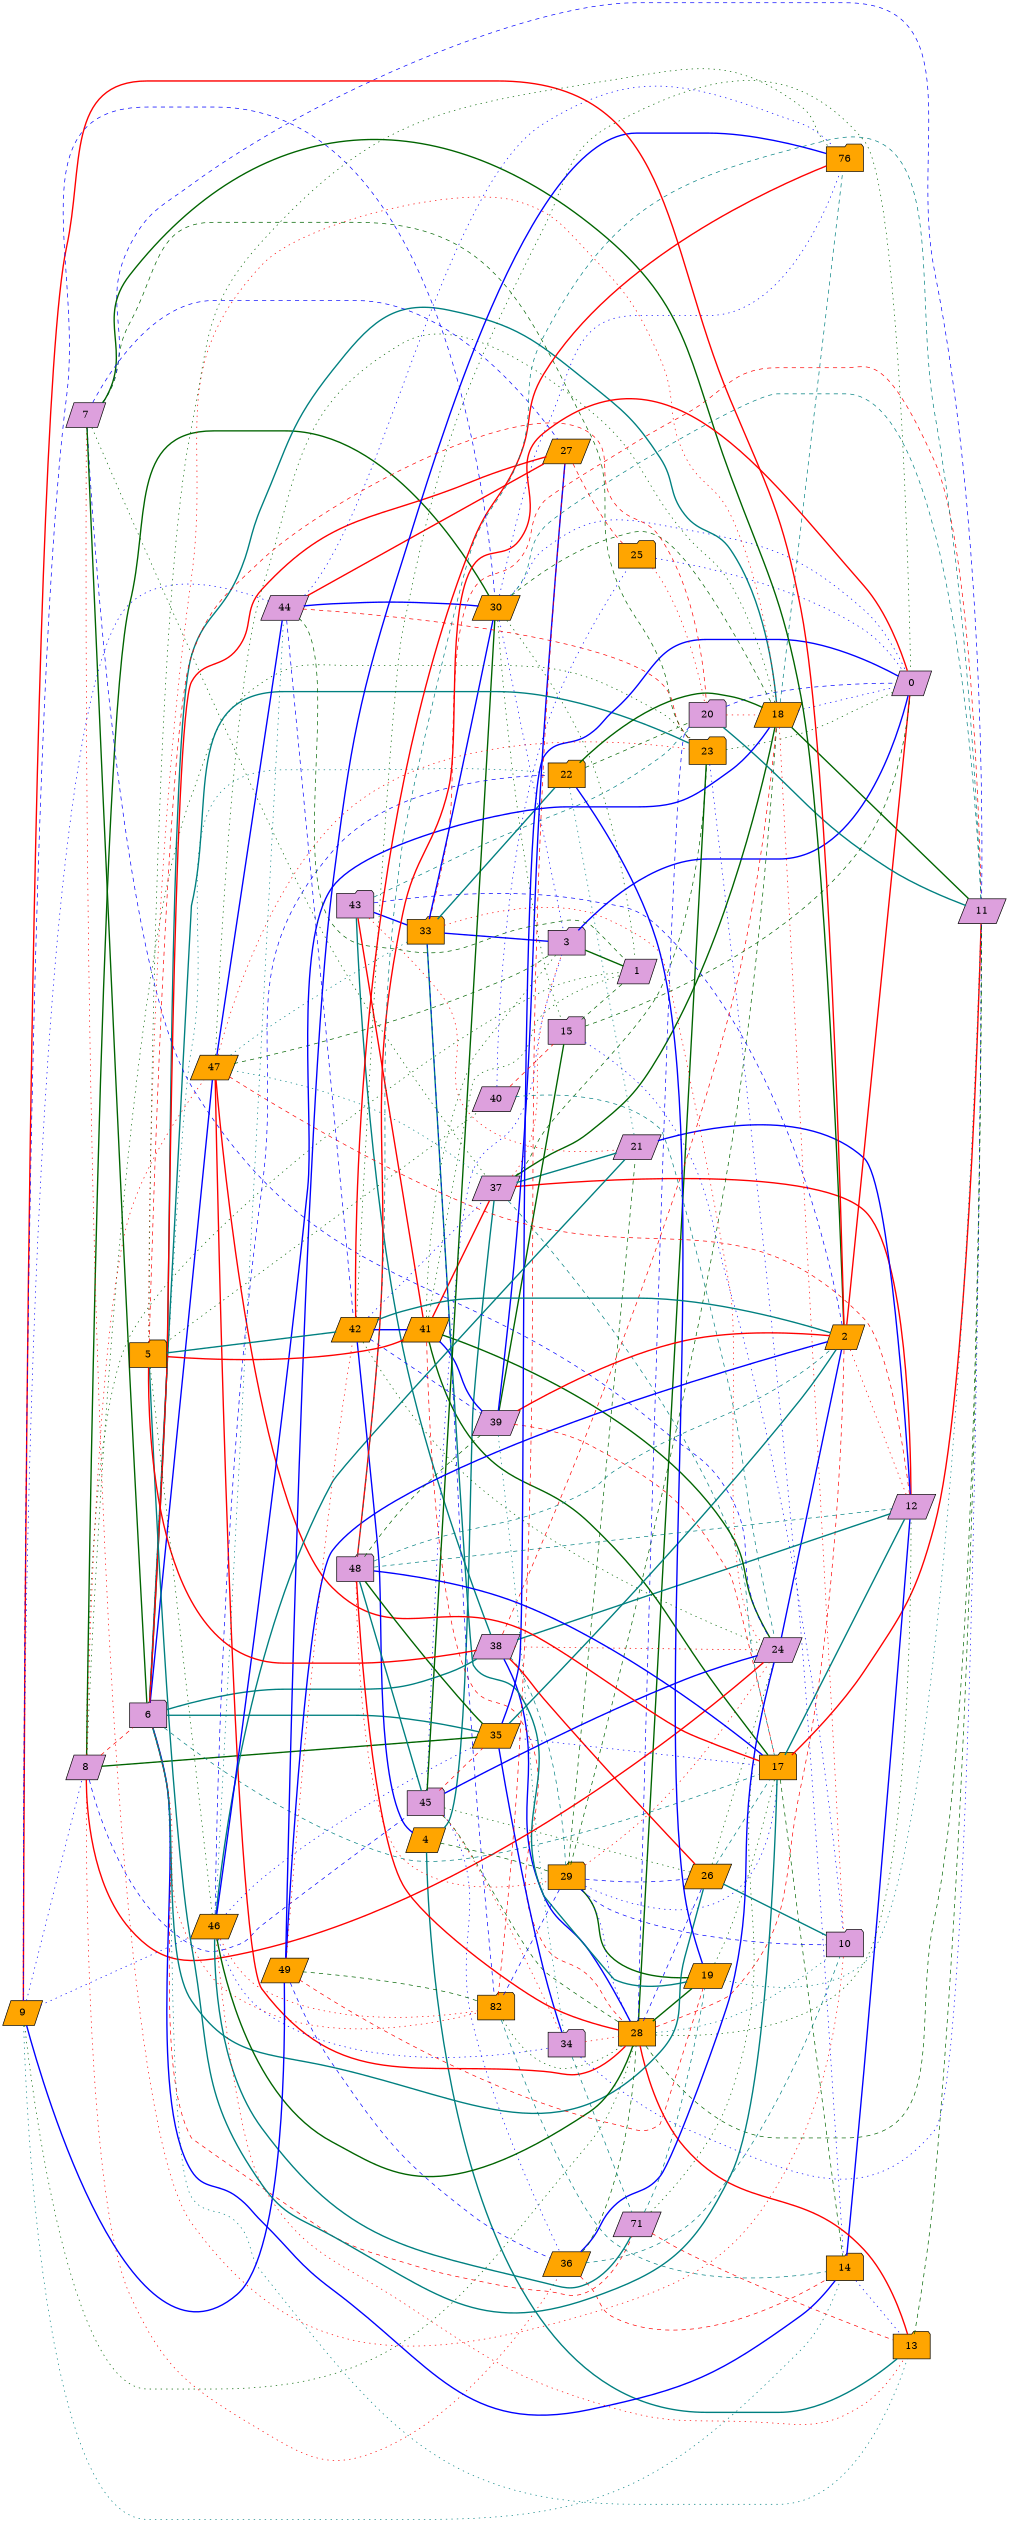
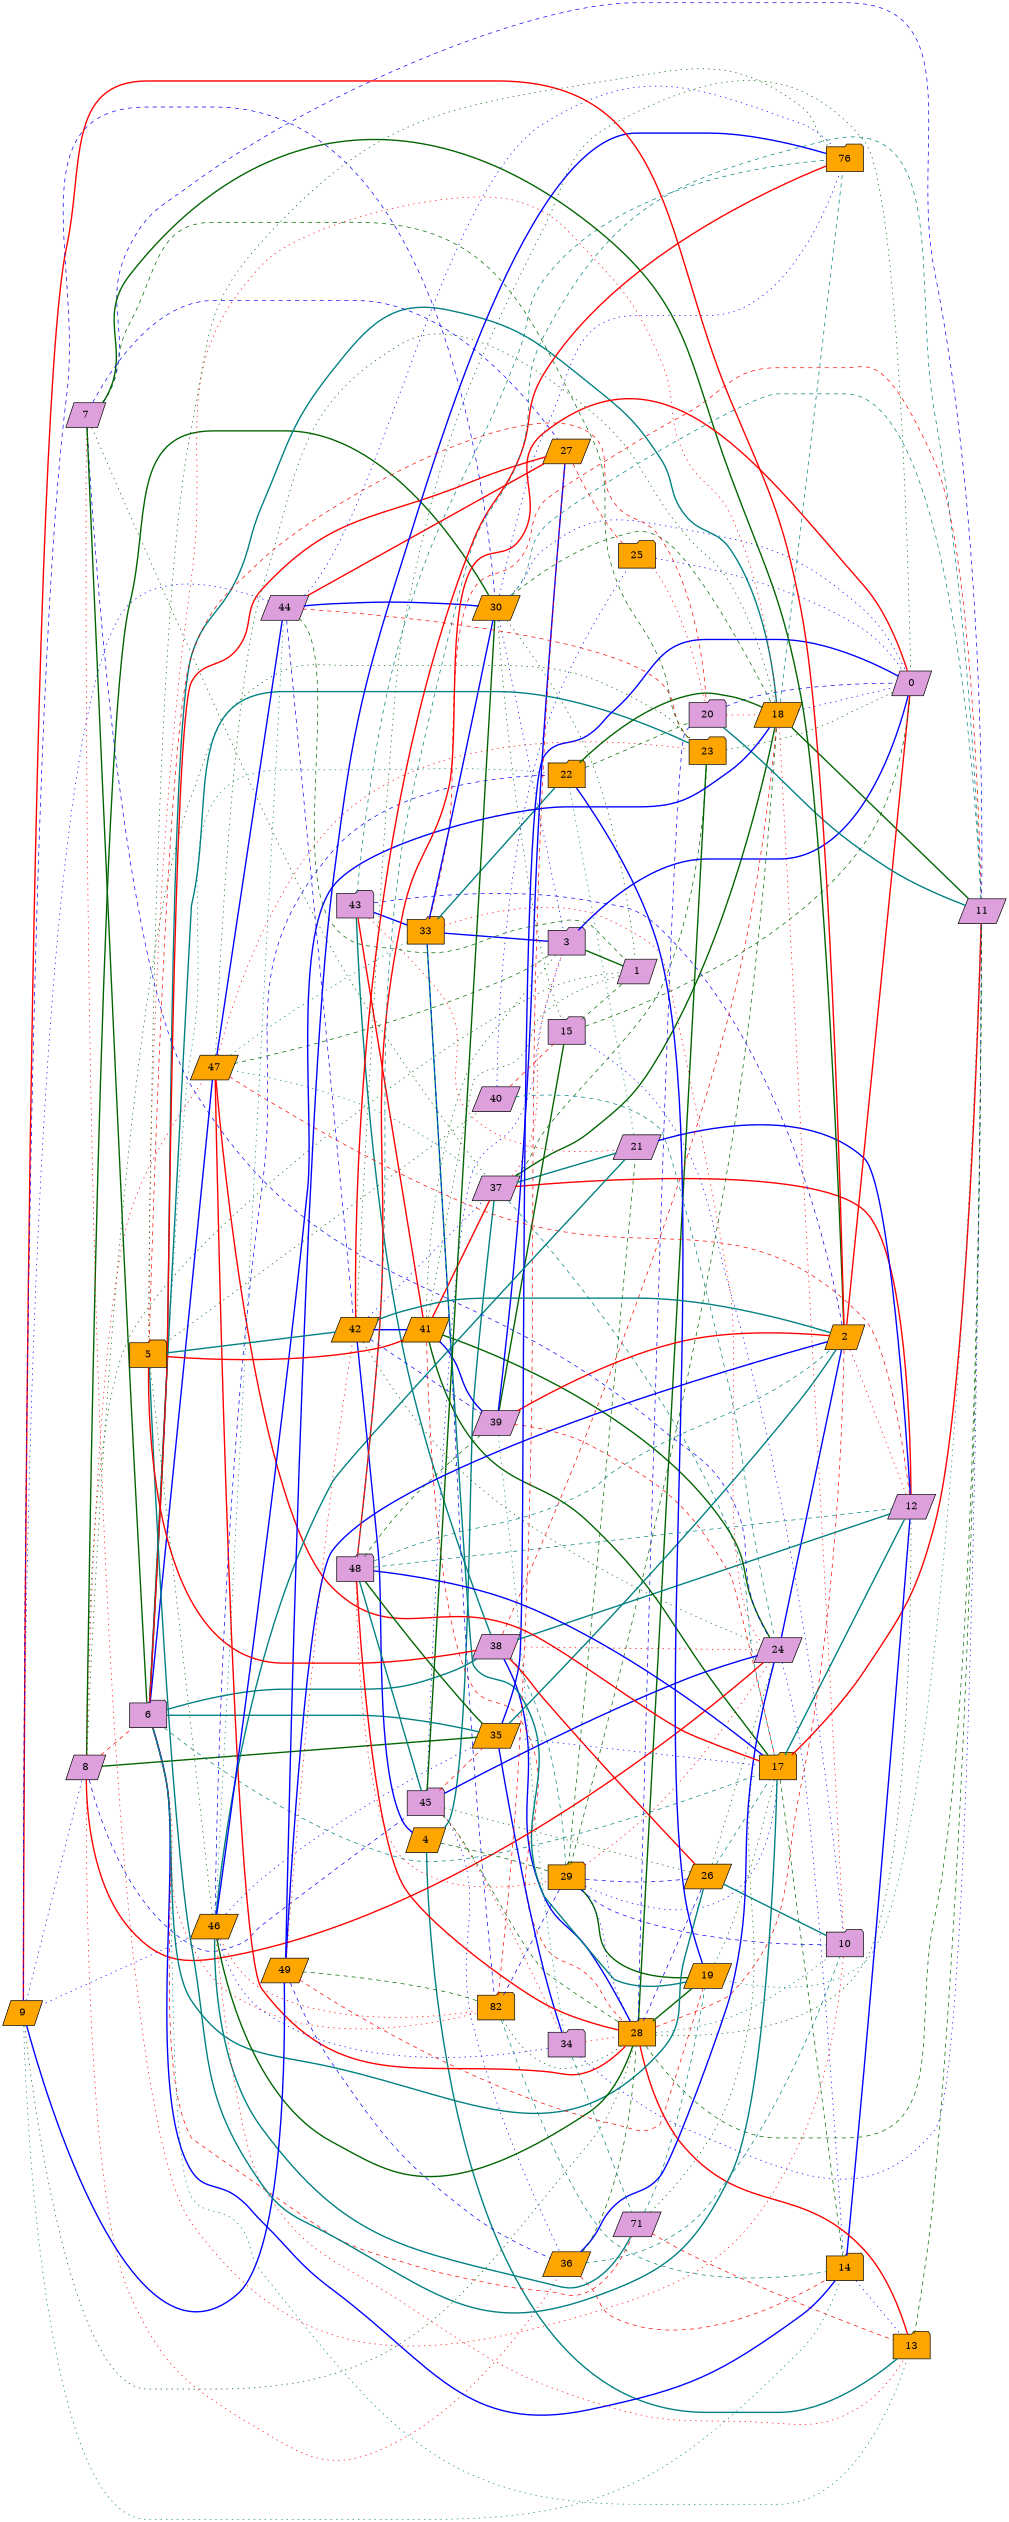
edge "20" -- "43": now "76" -- "43"
edge "23" -- "14": now "24" -- "14"
